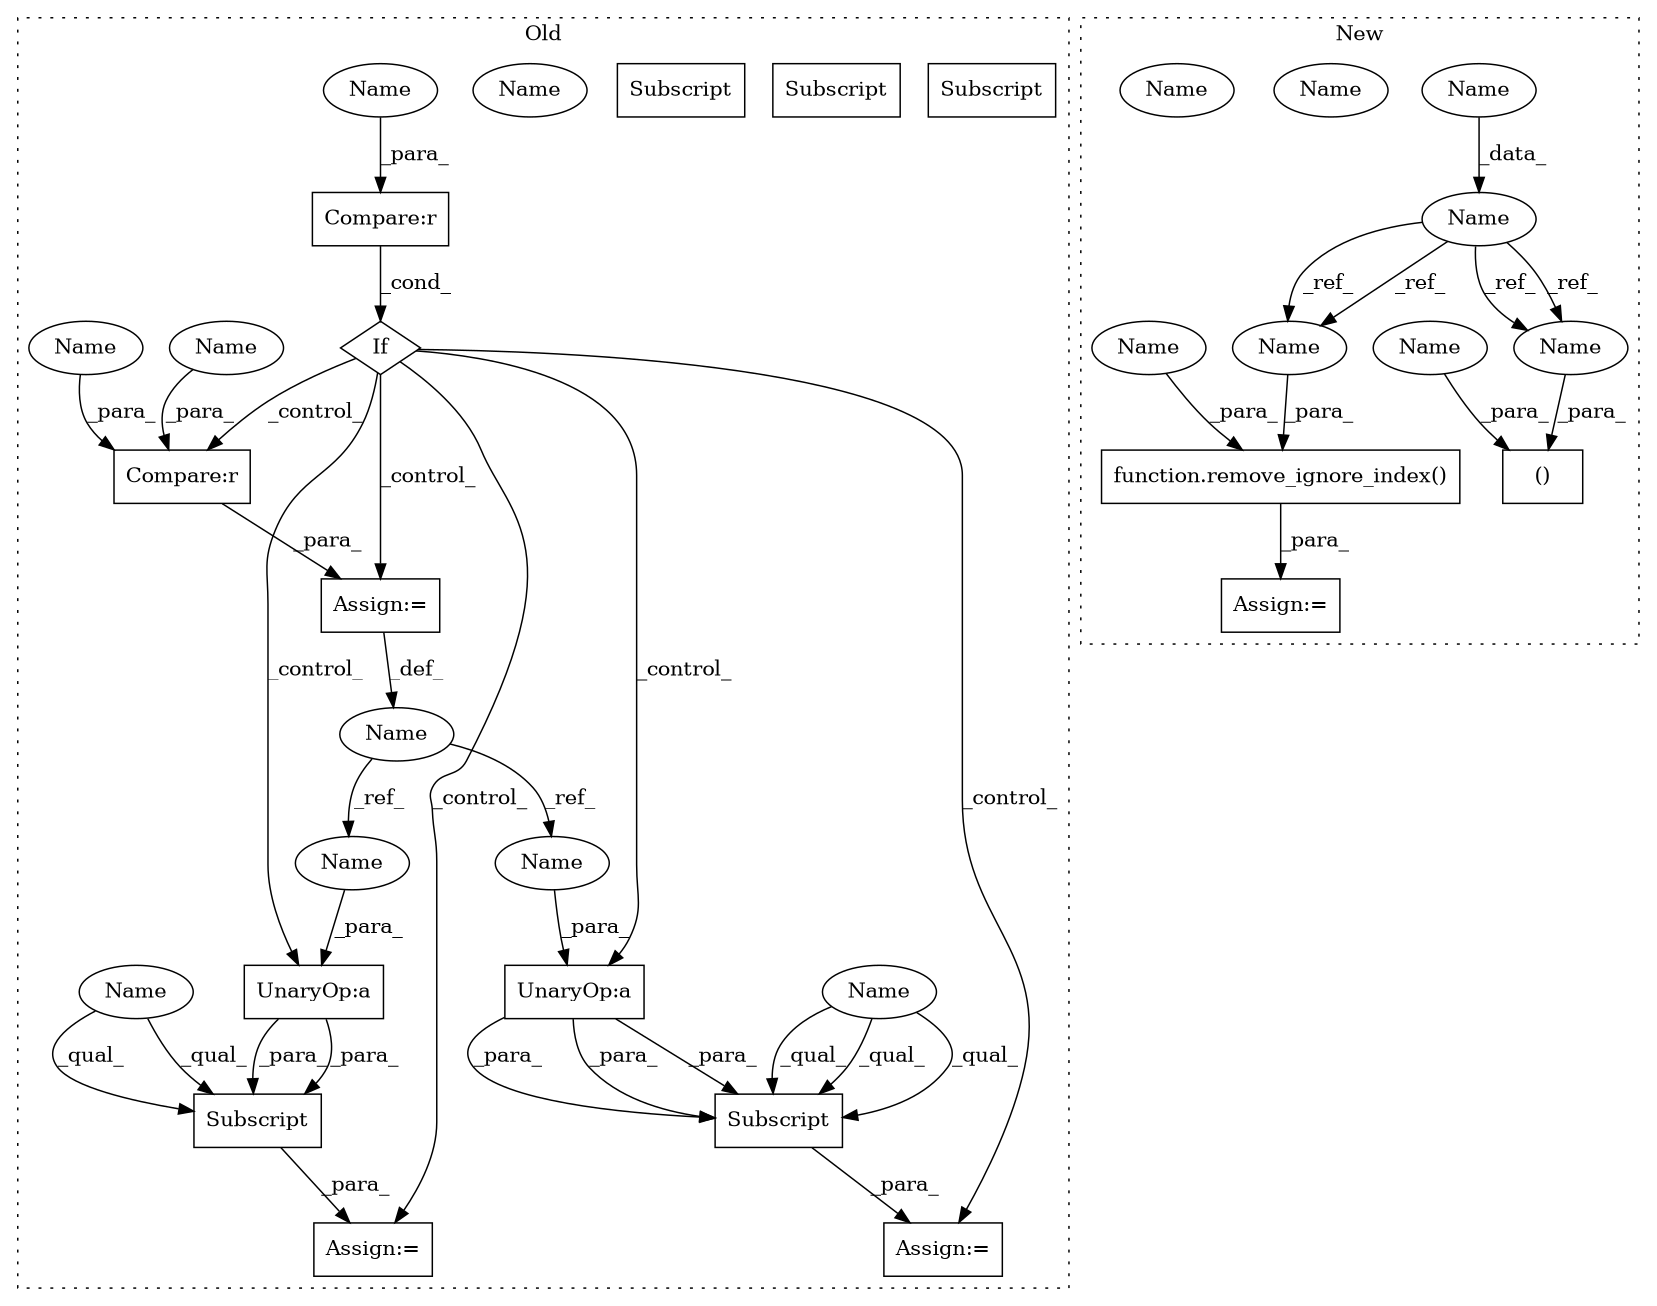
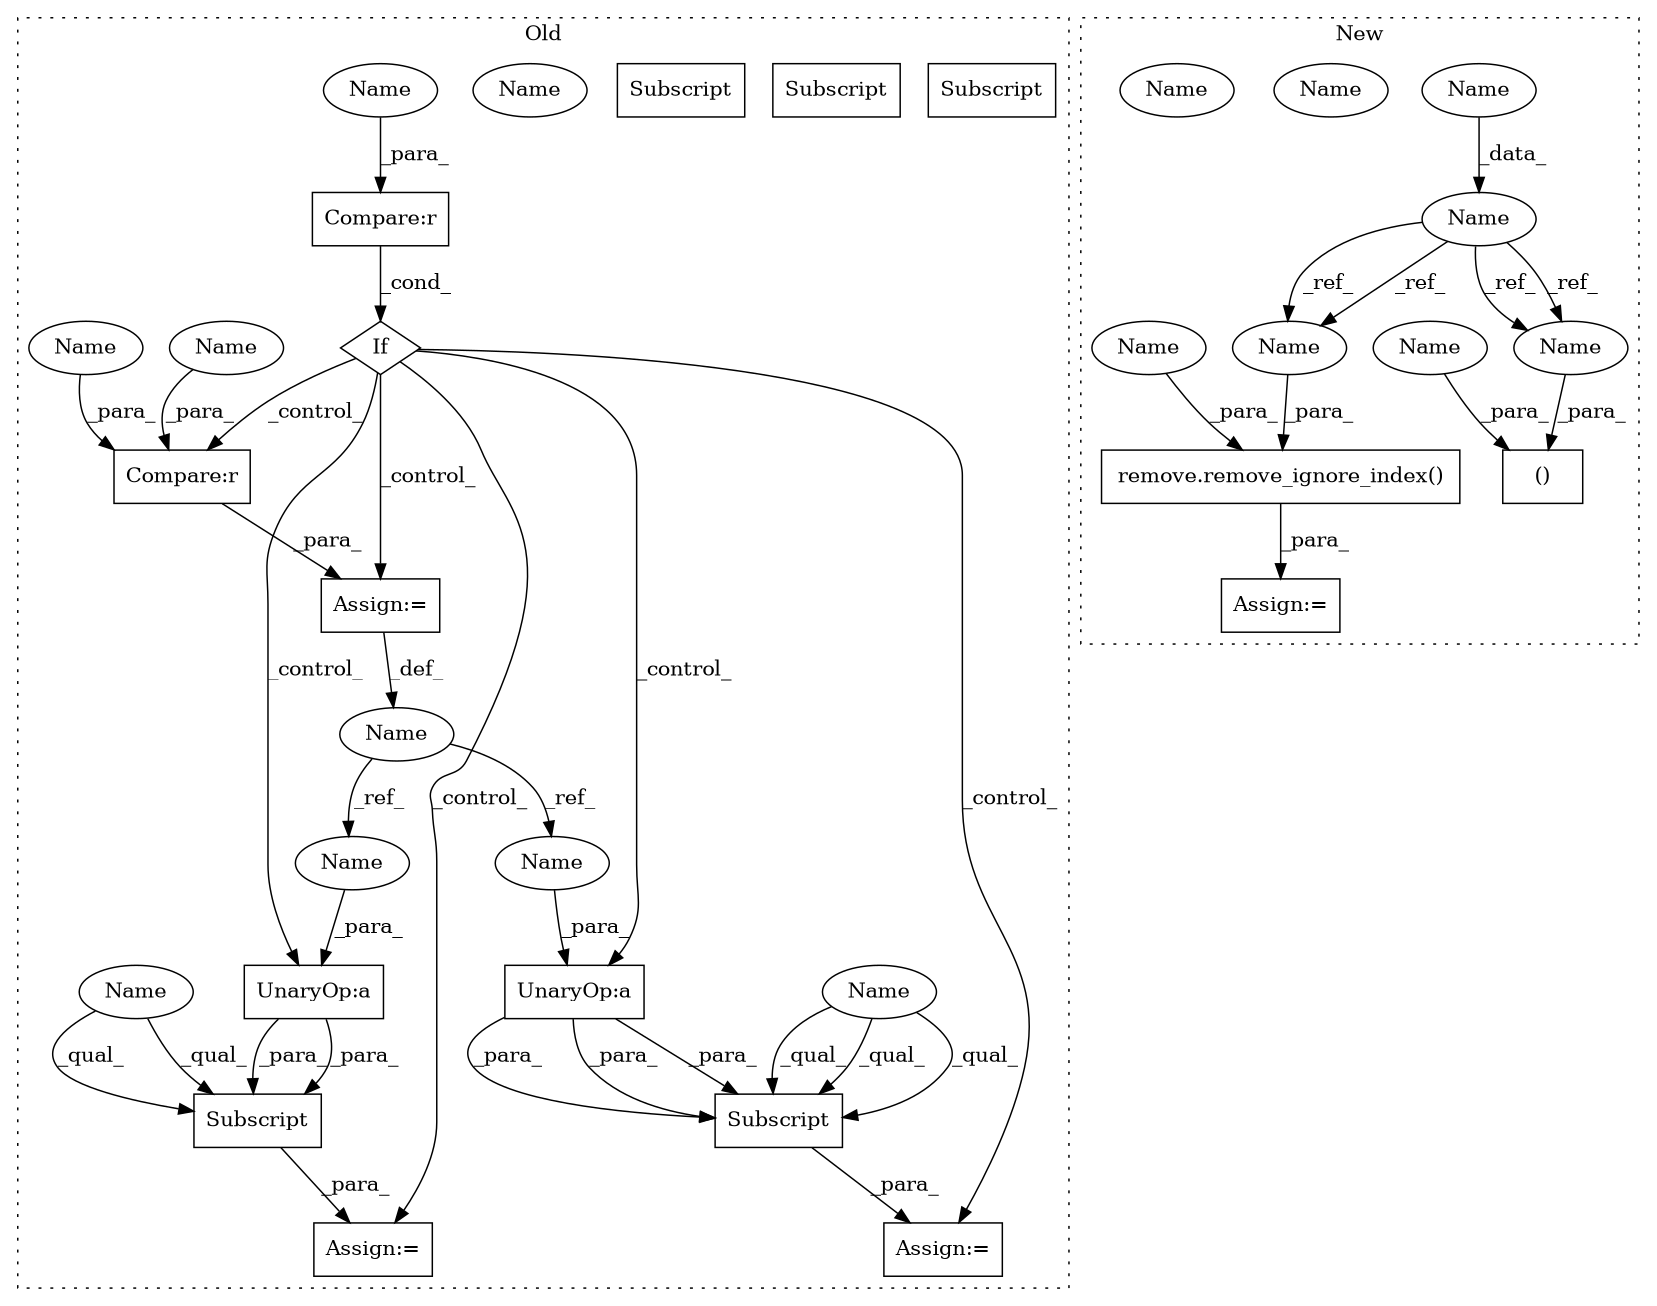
node "function.remove_ignore_index()": label "function.remove_ignore_index()" -> "remove.remove_ignore_index()"
